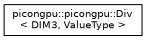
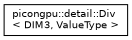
node "picongpu::picongpu::Div < DIM3, ValueType >": label "picongpu::picongpu::Div < DIM3, ValueType >" -> "picongpu::detail::Div < DIM3, ValueType >"
